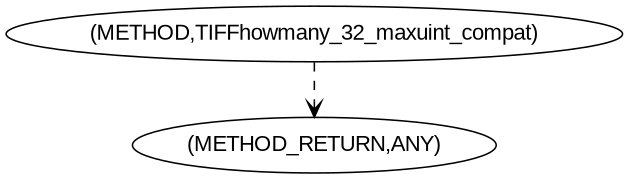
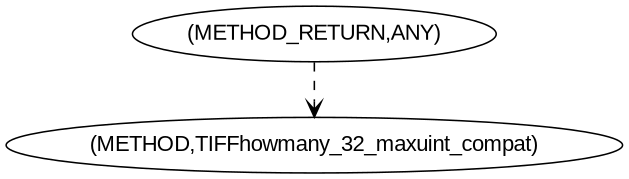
edge "(METHOD,TIFFhowmany_32_maxuint_compat)" -> "(METHOD_RETURN,ANY)": reversed
